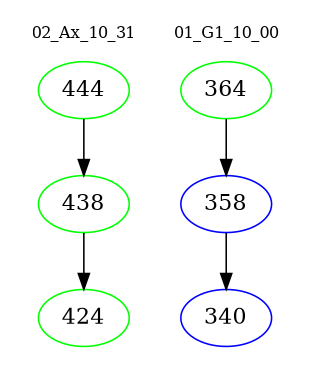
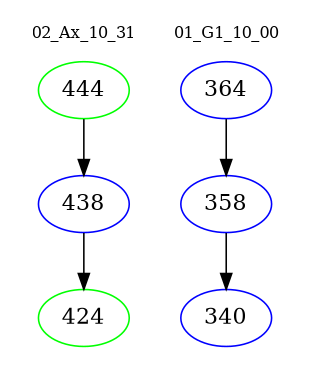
node "364": color green -> blue
node "438": color green -> blue
